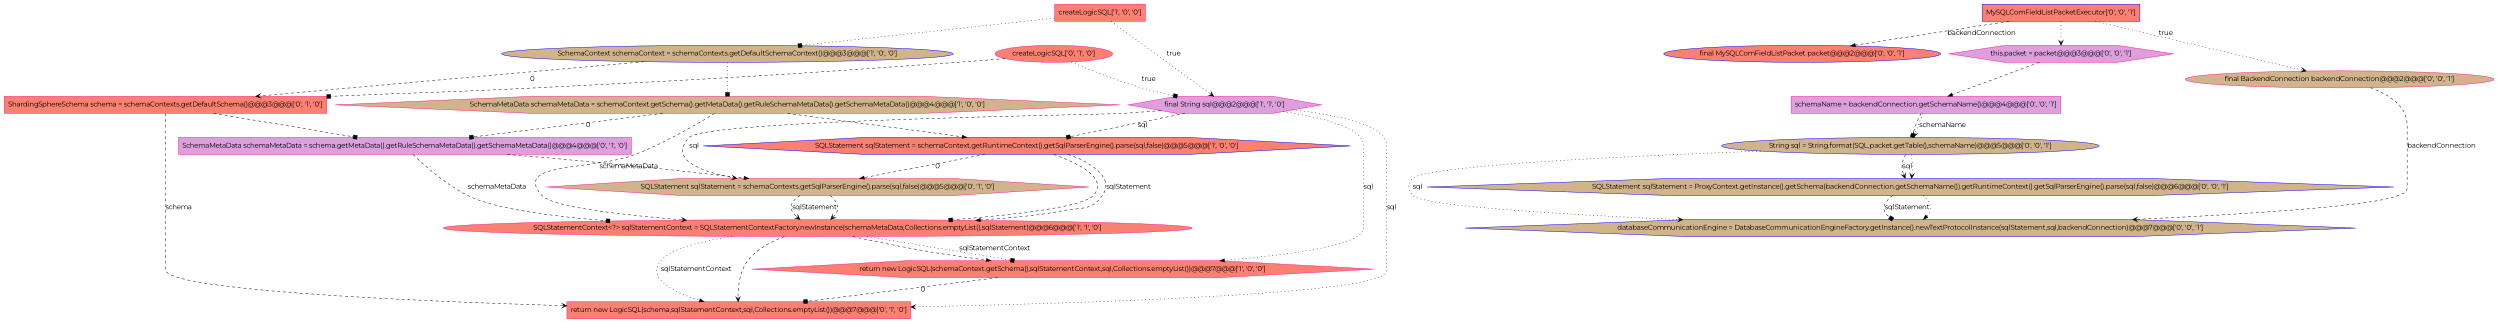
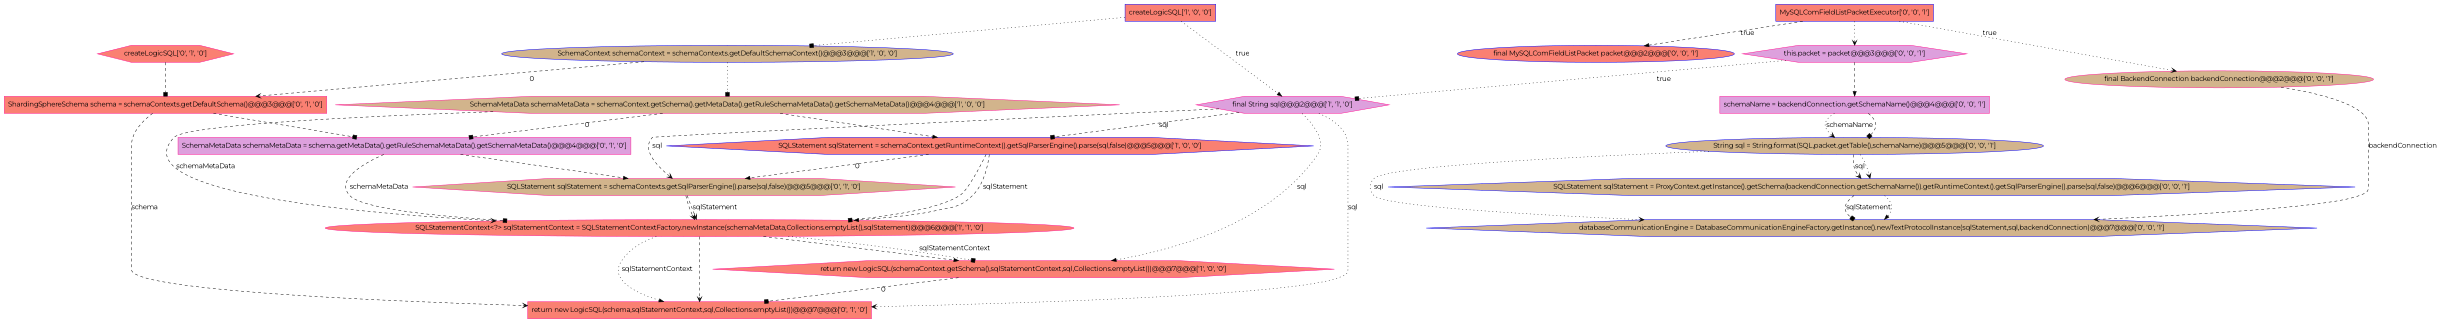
node "createLogicSQL['1', '0', '0']": color deeppink -> blue
edge "MySQLComFieldListPacketExecutor['0', '0', '1']" -> "final MySQLComFieldListPacket packet@@@2@@@['0', '0', '1']": label "backendConnection" -> "true"
node "createLogicSQL['0', '1', '0']": shape ellipse -> hexagon
edge "createLogicSQL['1', '0', '0']" -> "final String sql@@@2@@@['1', '1', '0']": arrowhead vee -> normal
edge "createLogicSQL['0', '1', '0']" -> "final String sql@@@2@@@['1', '1', '0']": now "this.packet = packet@@@3@@@['0', '0', '1']" -> "final String sql@@@2@@@['1', '1', '0']"
